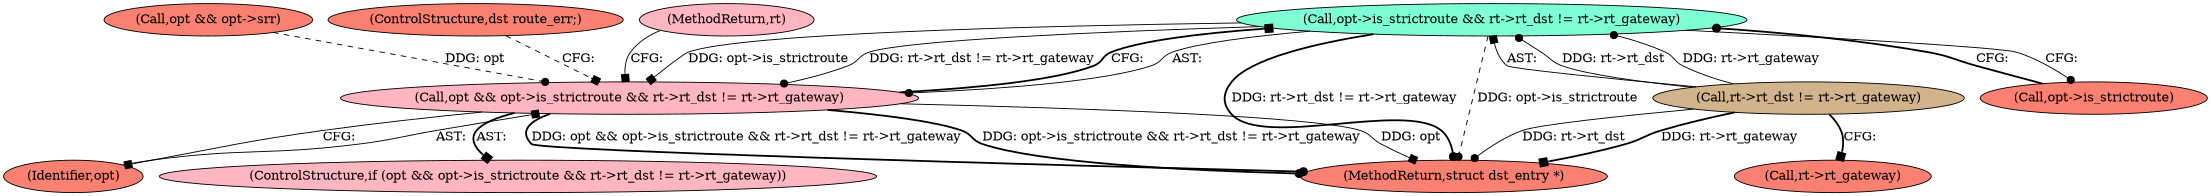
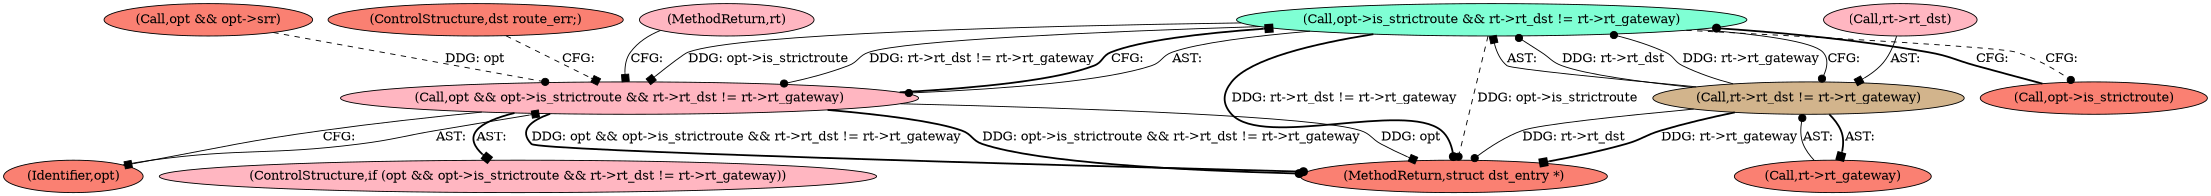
node "(Call,rt->rt_dst)": added
edge "(Call,opt->is_strictroute && rt->rt_dst != rt->rt_gateway)" -> "(Call,rt->rt_dst != rt->rt_gateway)": added, label "CFG:"
edge "(Call,opt->is_strictroute && rt->rt_dst != rt->rt_gateway)" -> "(Call,opt->is_strictroute)": style solid -> dashed
edge "(Call,rt->rt_dst != rt->rt_gateway)" -> "(Call,rt->rt_gateway)": label "CFG: " -> "AST: "
edge "(Call,rt->rt_gateway)" -> "(Call,rt->rt_dst != rt->rt_gateway)": added, label "AST:"
